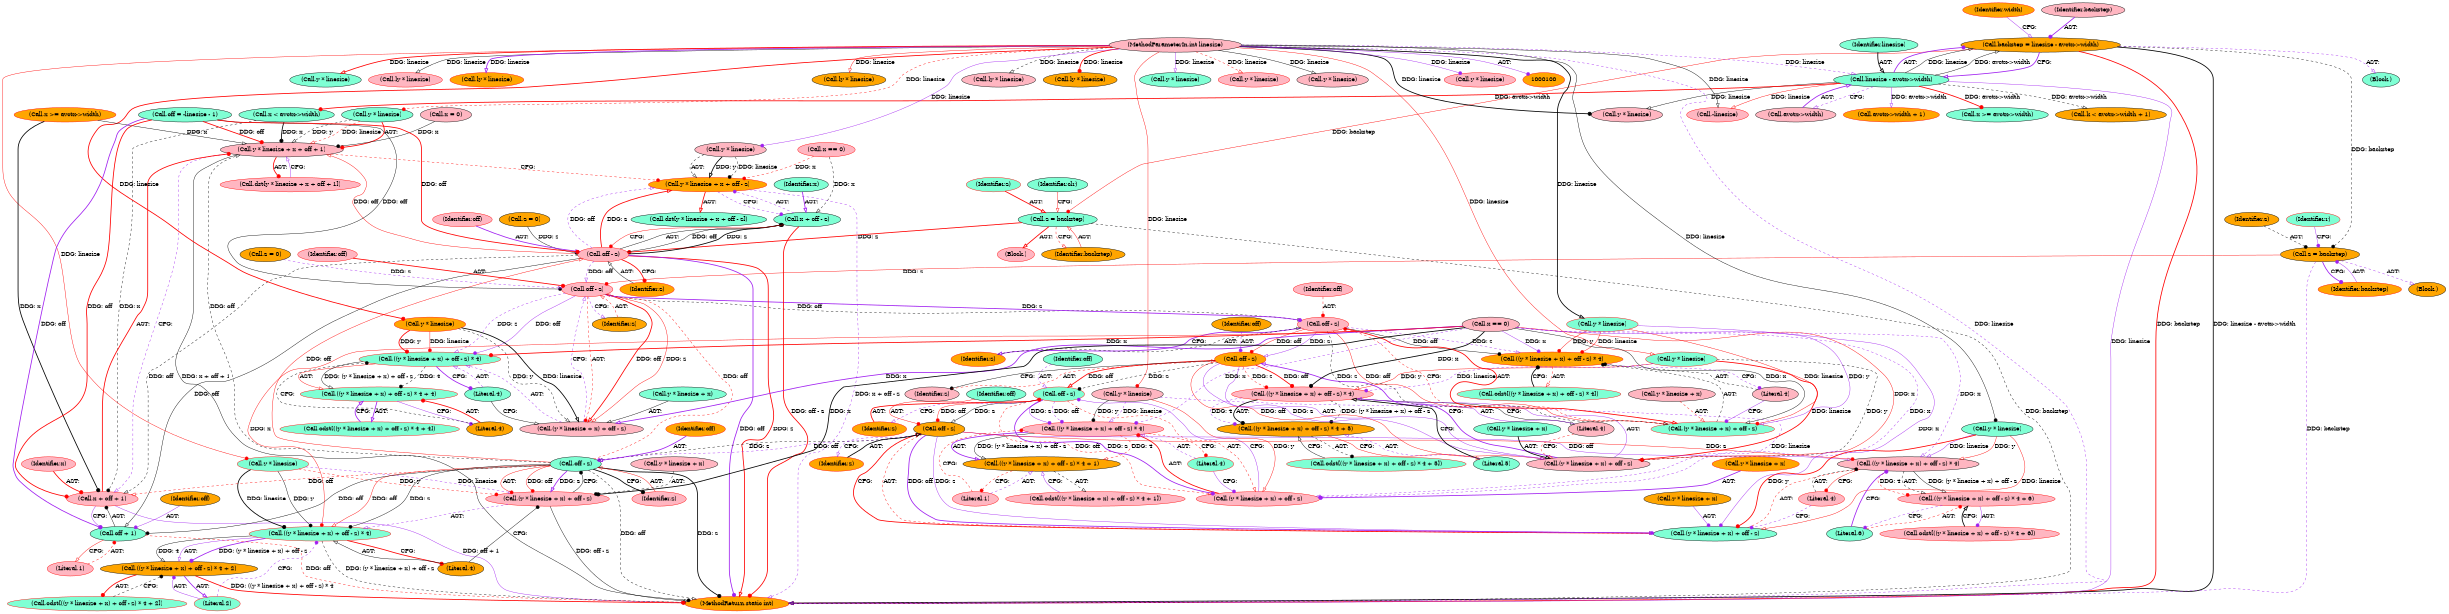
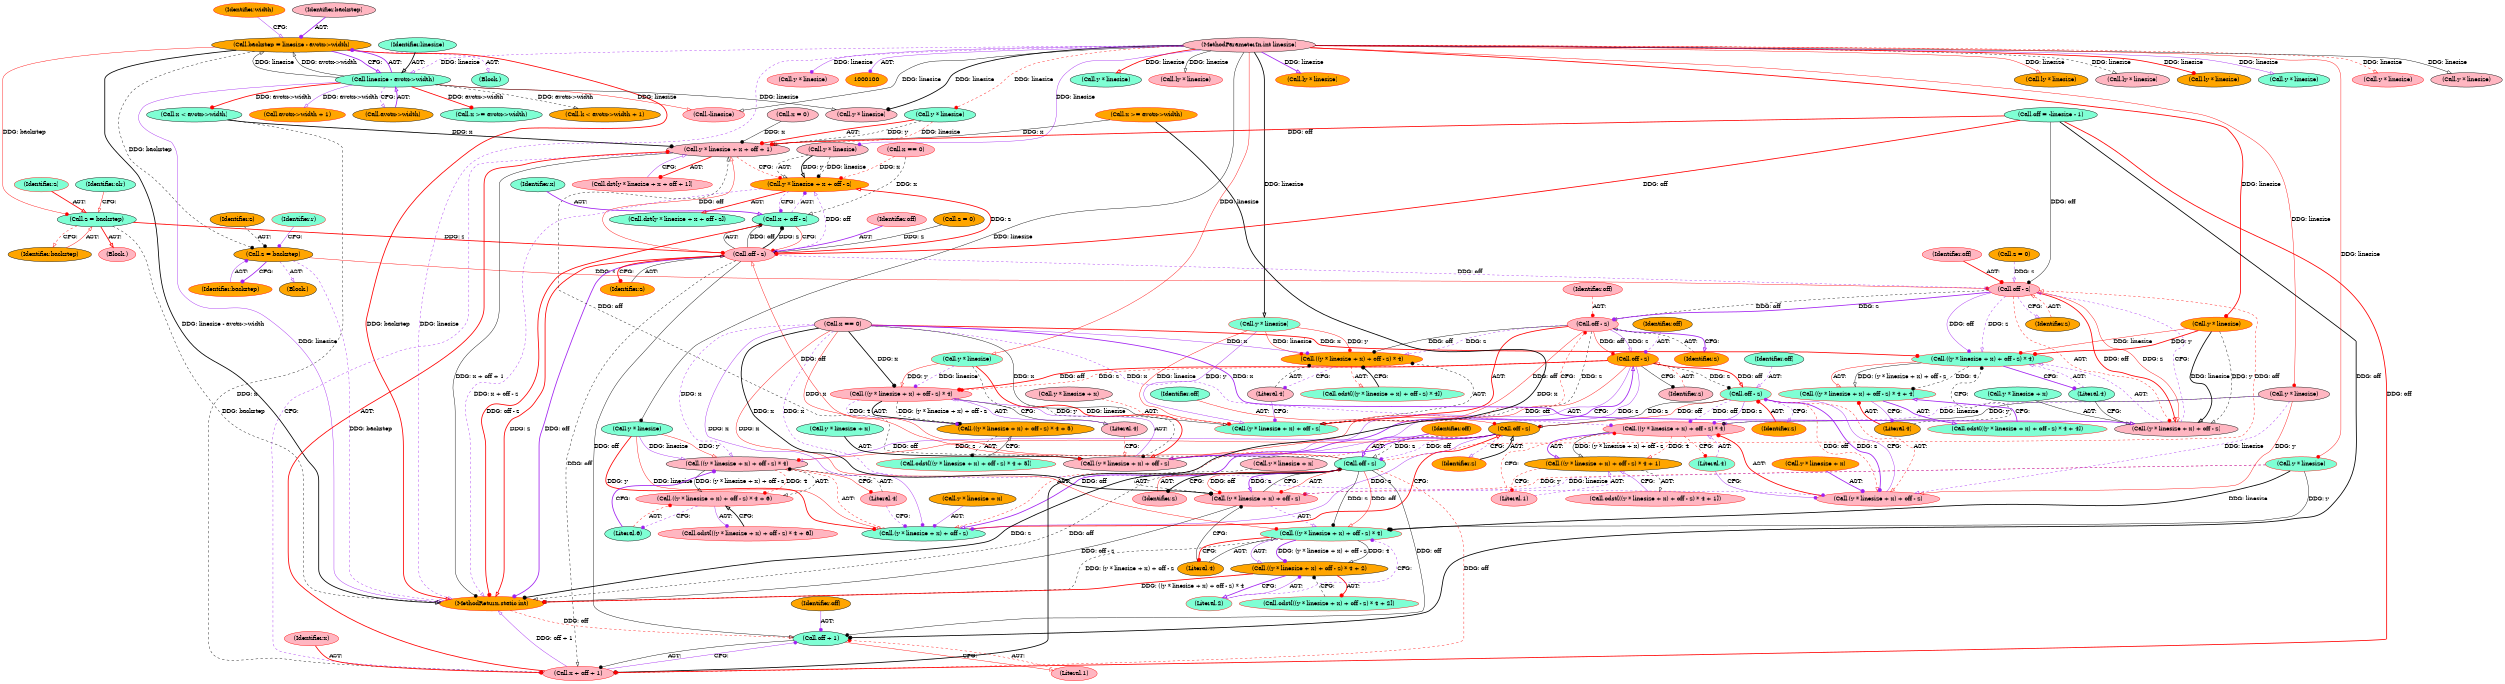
node "(Call,avctx->width)": fillcolor lightpink -> orange
edge "(Call,off = -linesize - 1)" -> "(Call,off + 1)": color purple -> black
node "(Literal,5)": removed
edge "(Call,((y * linesize + x) + off - z) * 4 + 2)" -> "(Literal,2)": label "AST: " -> "CFG: "
edge "(Call,off + 1)" -> "(MethodReturn,static int)": reversed
